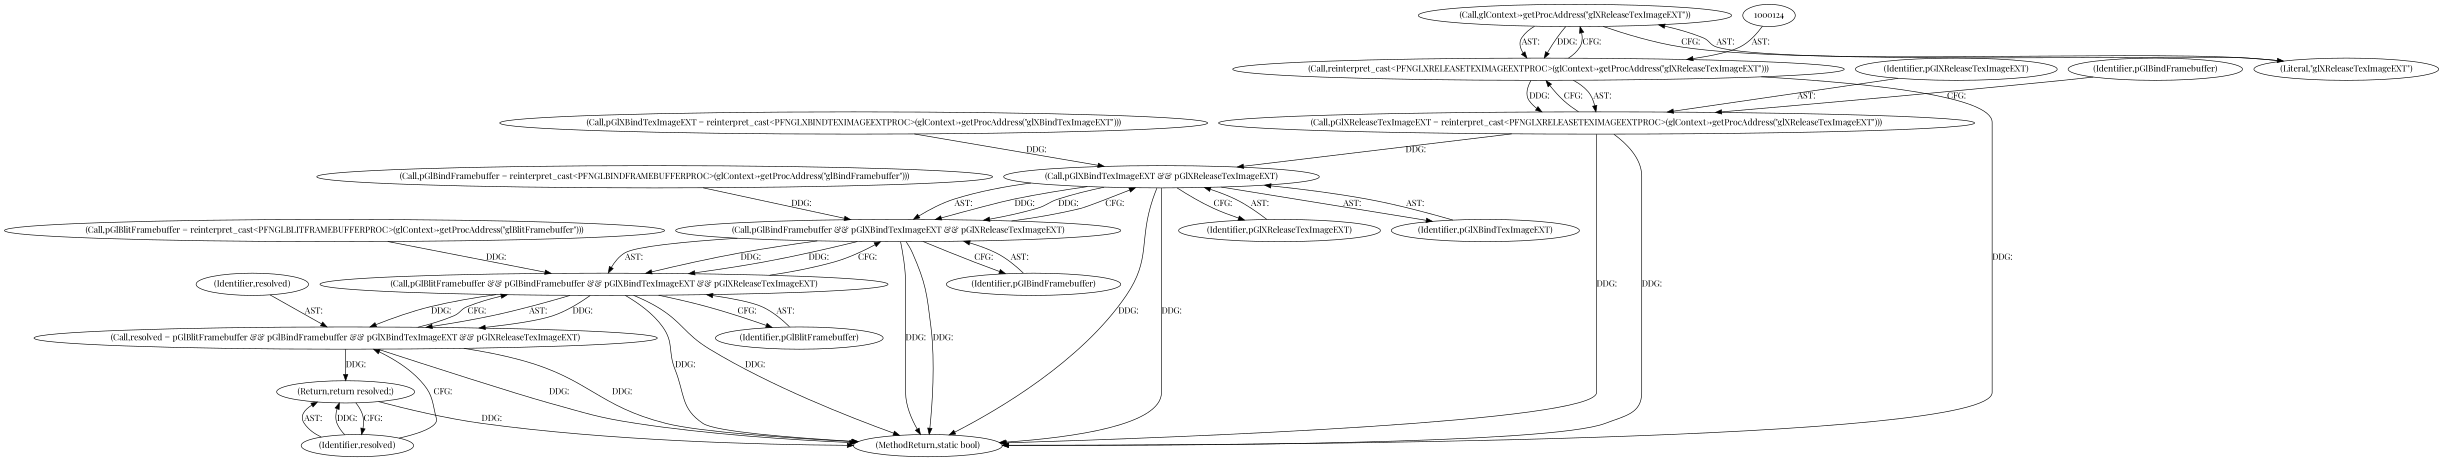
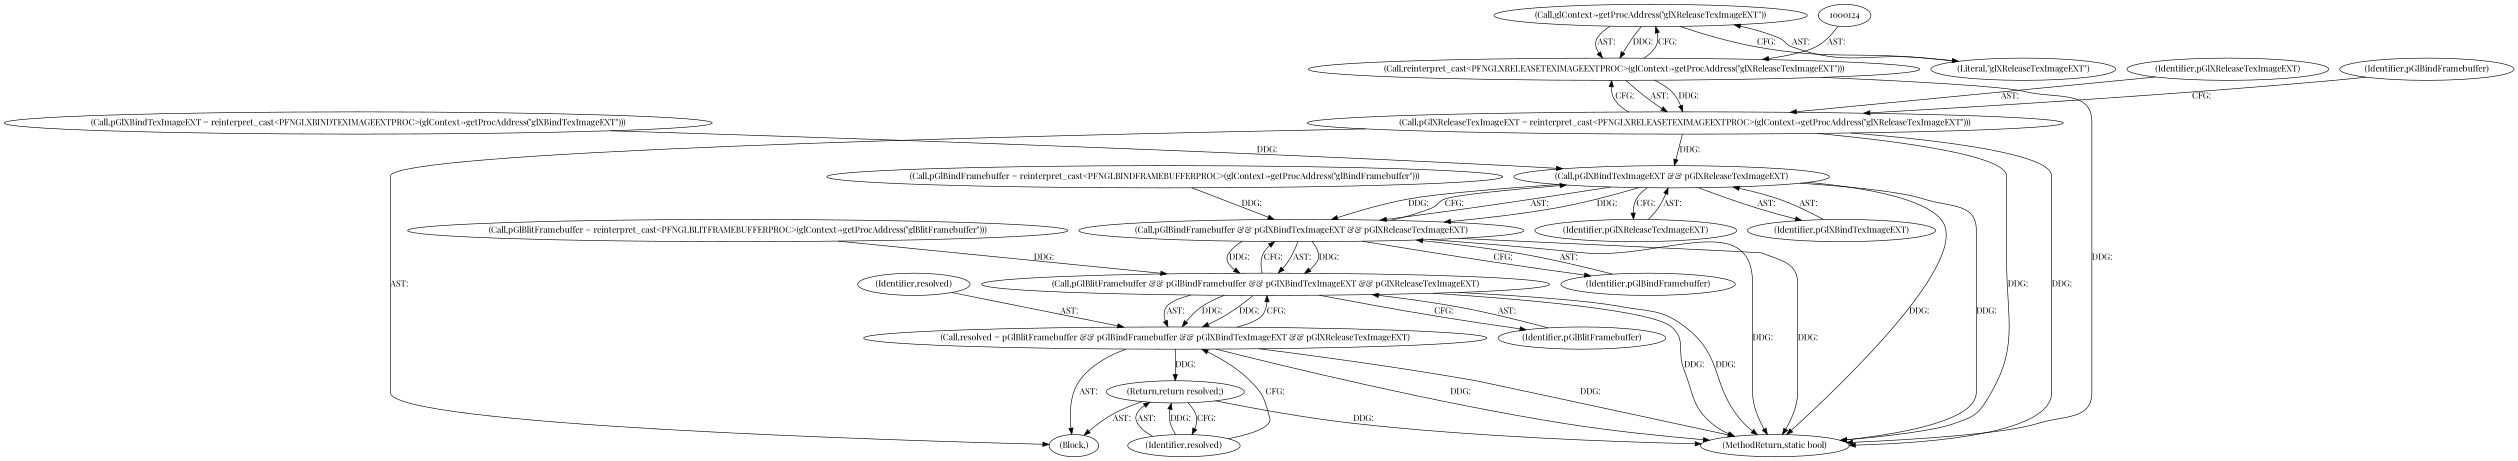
node "(Block,)": added
